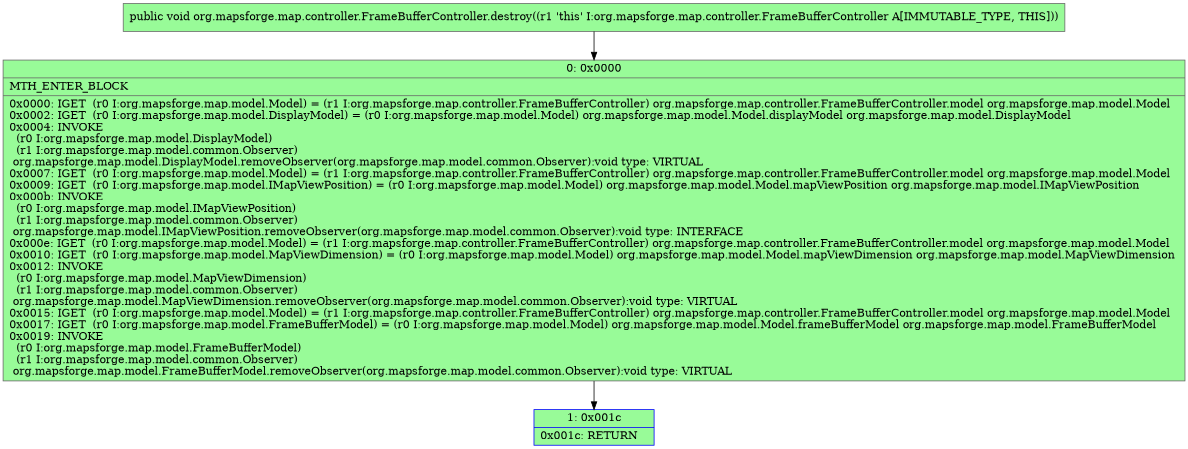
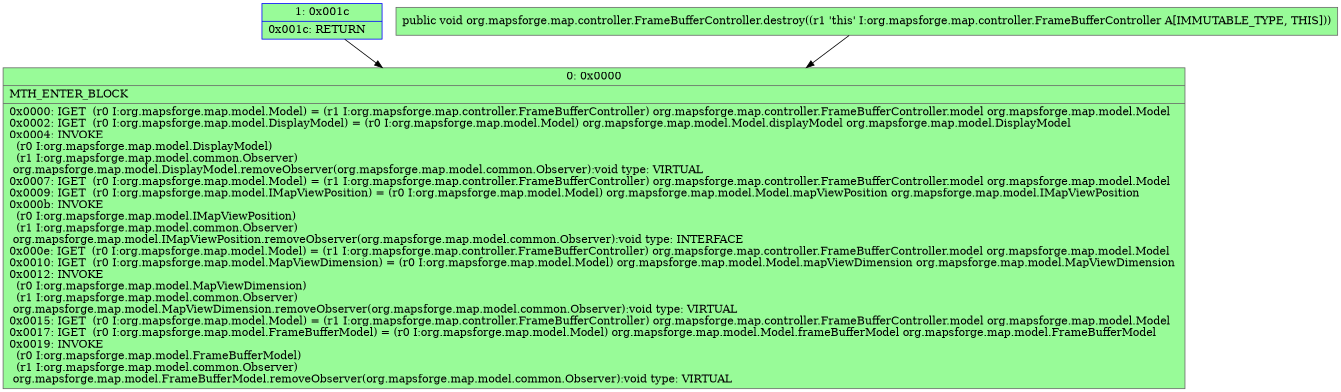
edge "0: 0x0000" -> "1: 0x001c": reversed
